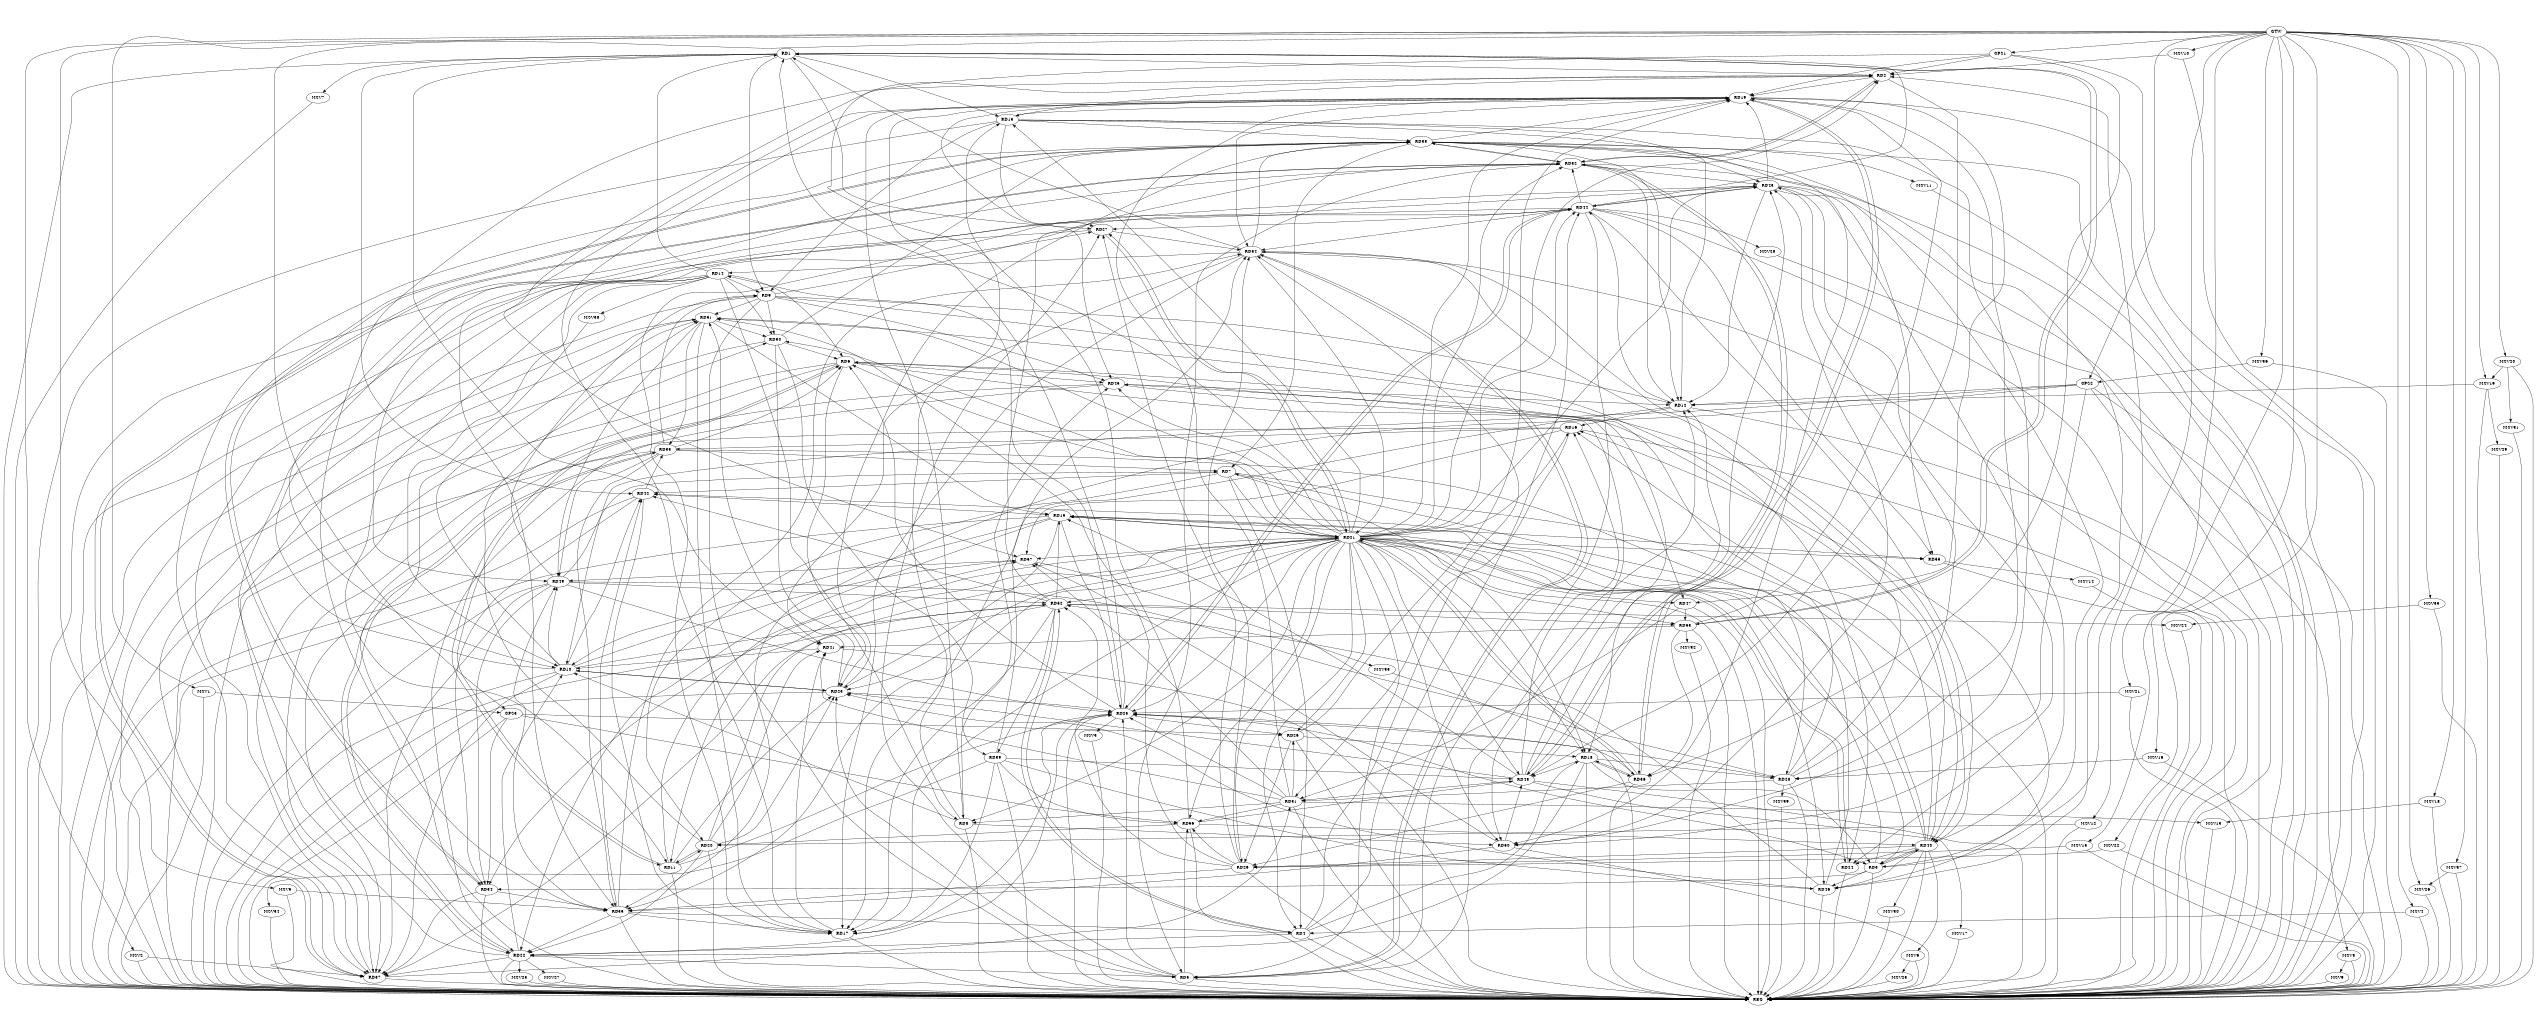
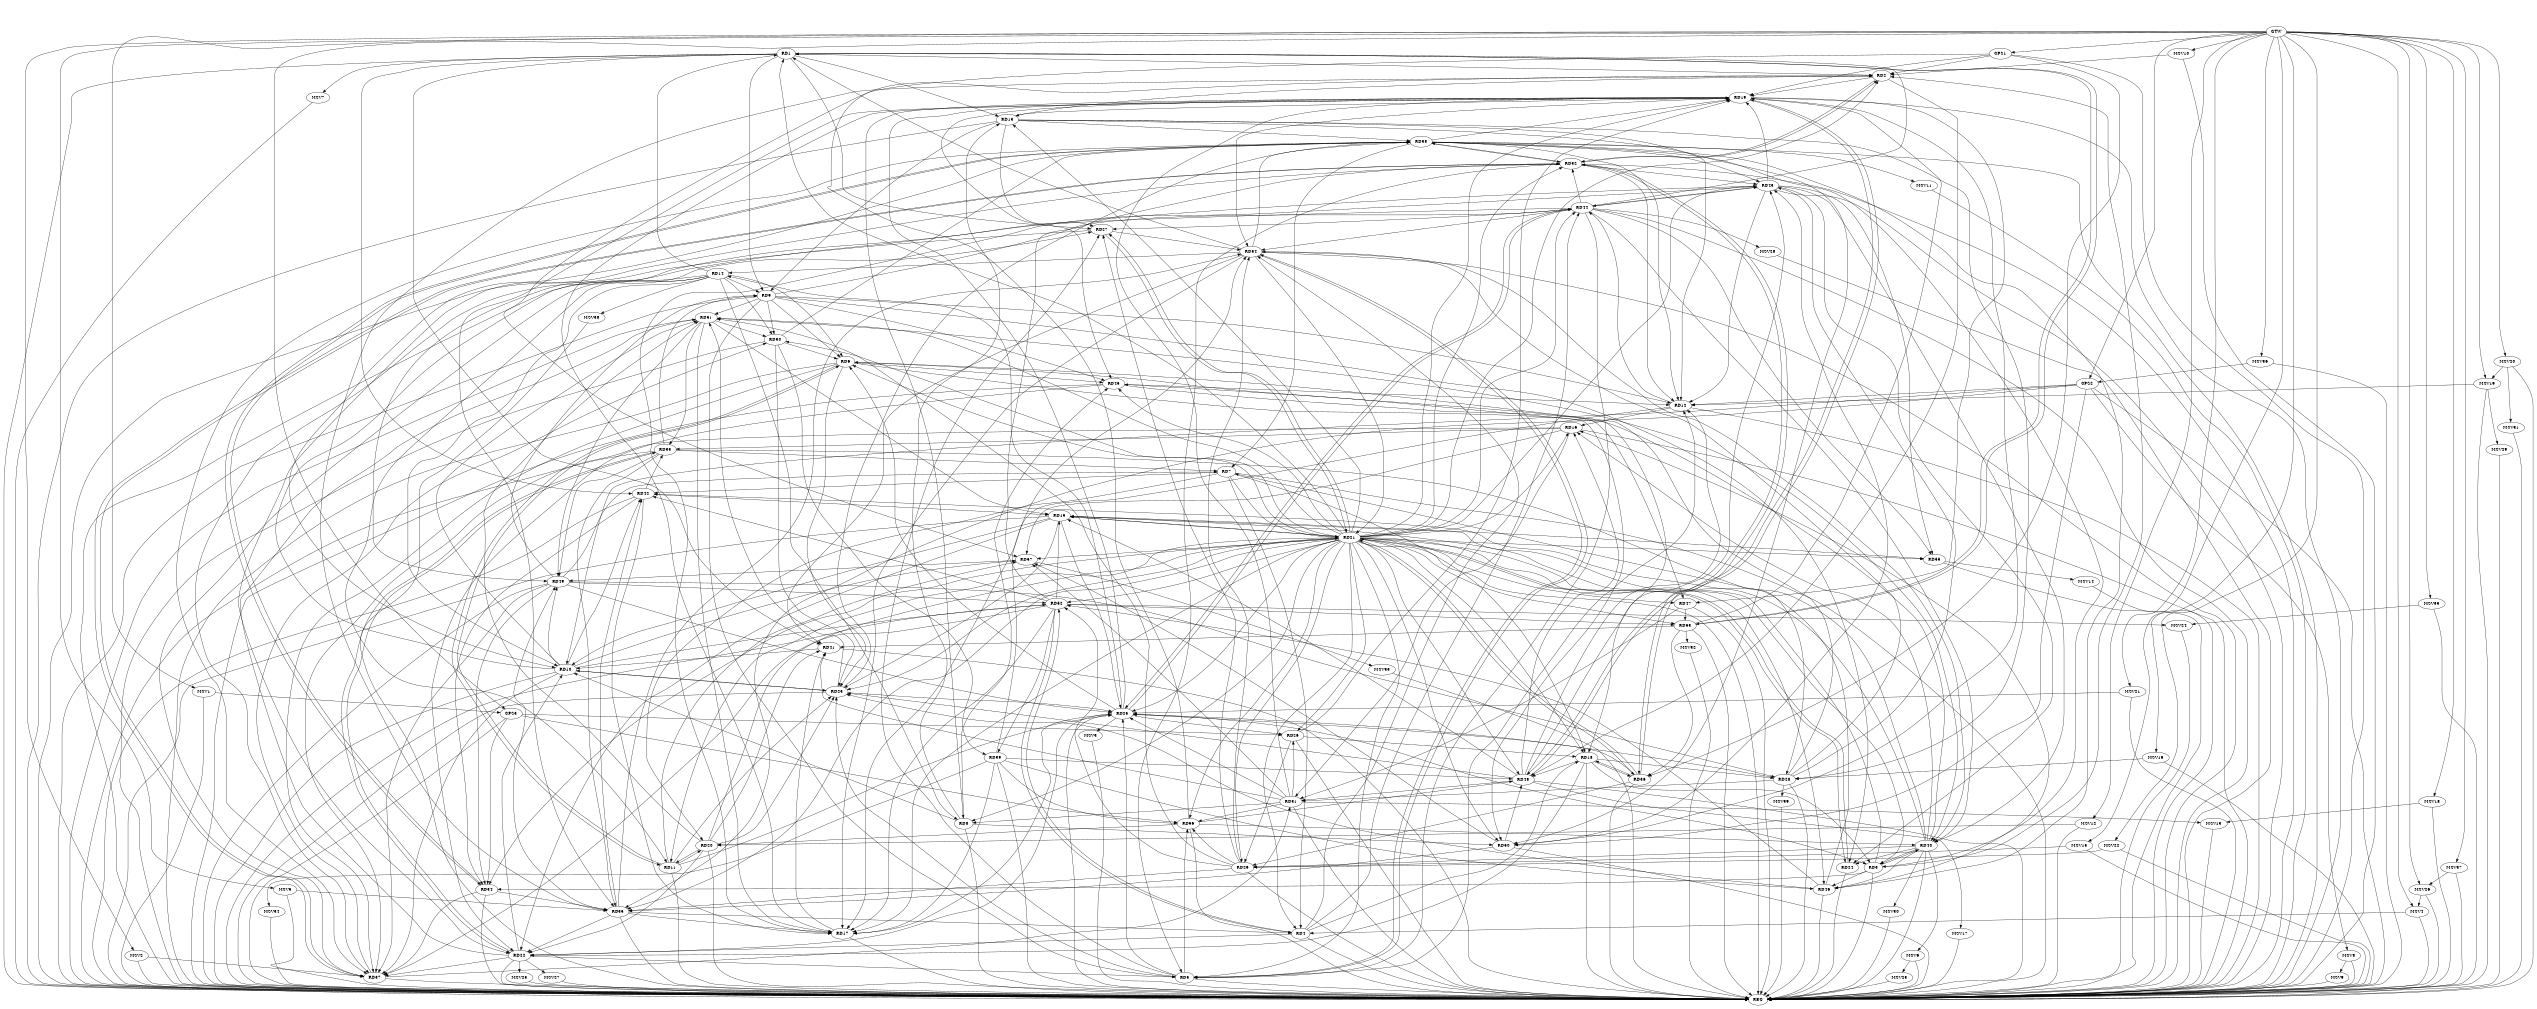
edge "RD33" -> "RD6": now "RD9" -> "RD6"
edge "MSV26" -> "MSV4": added
